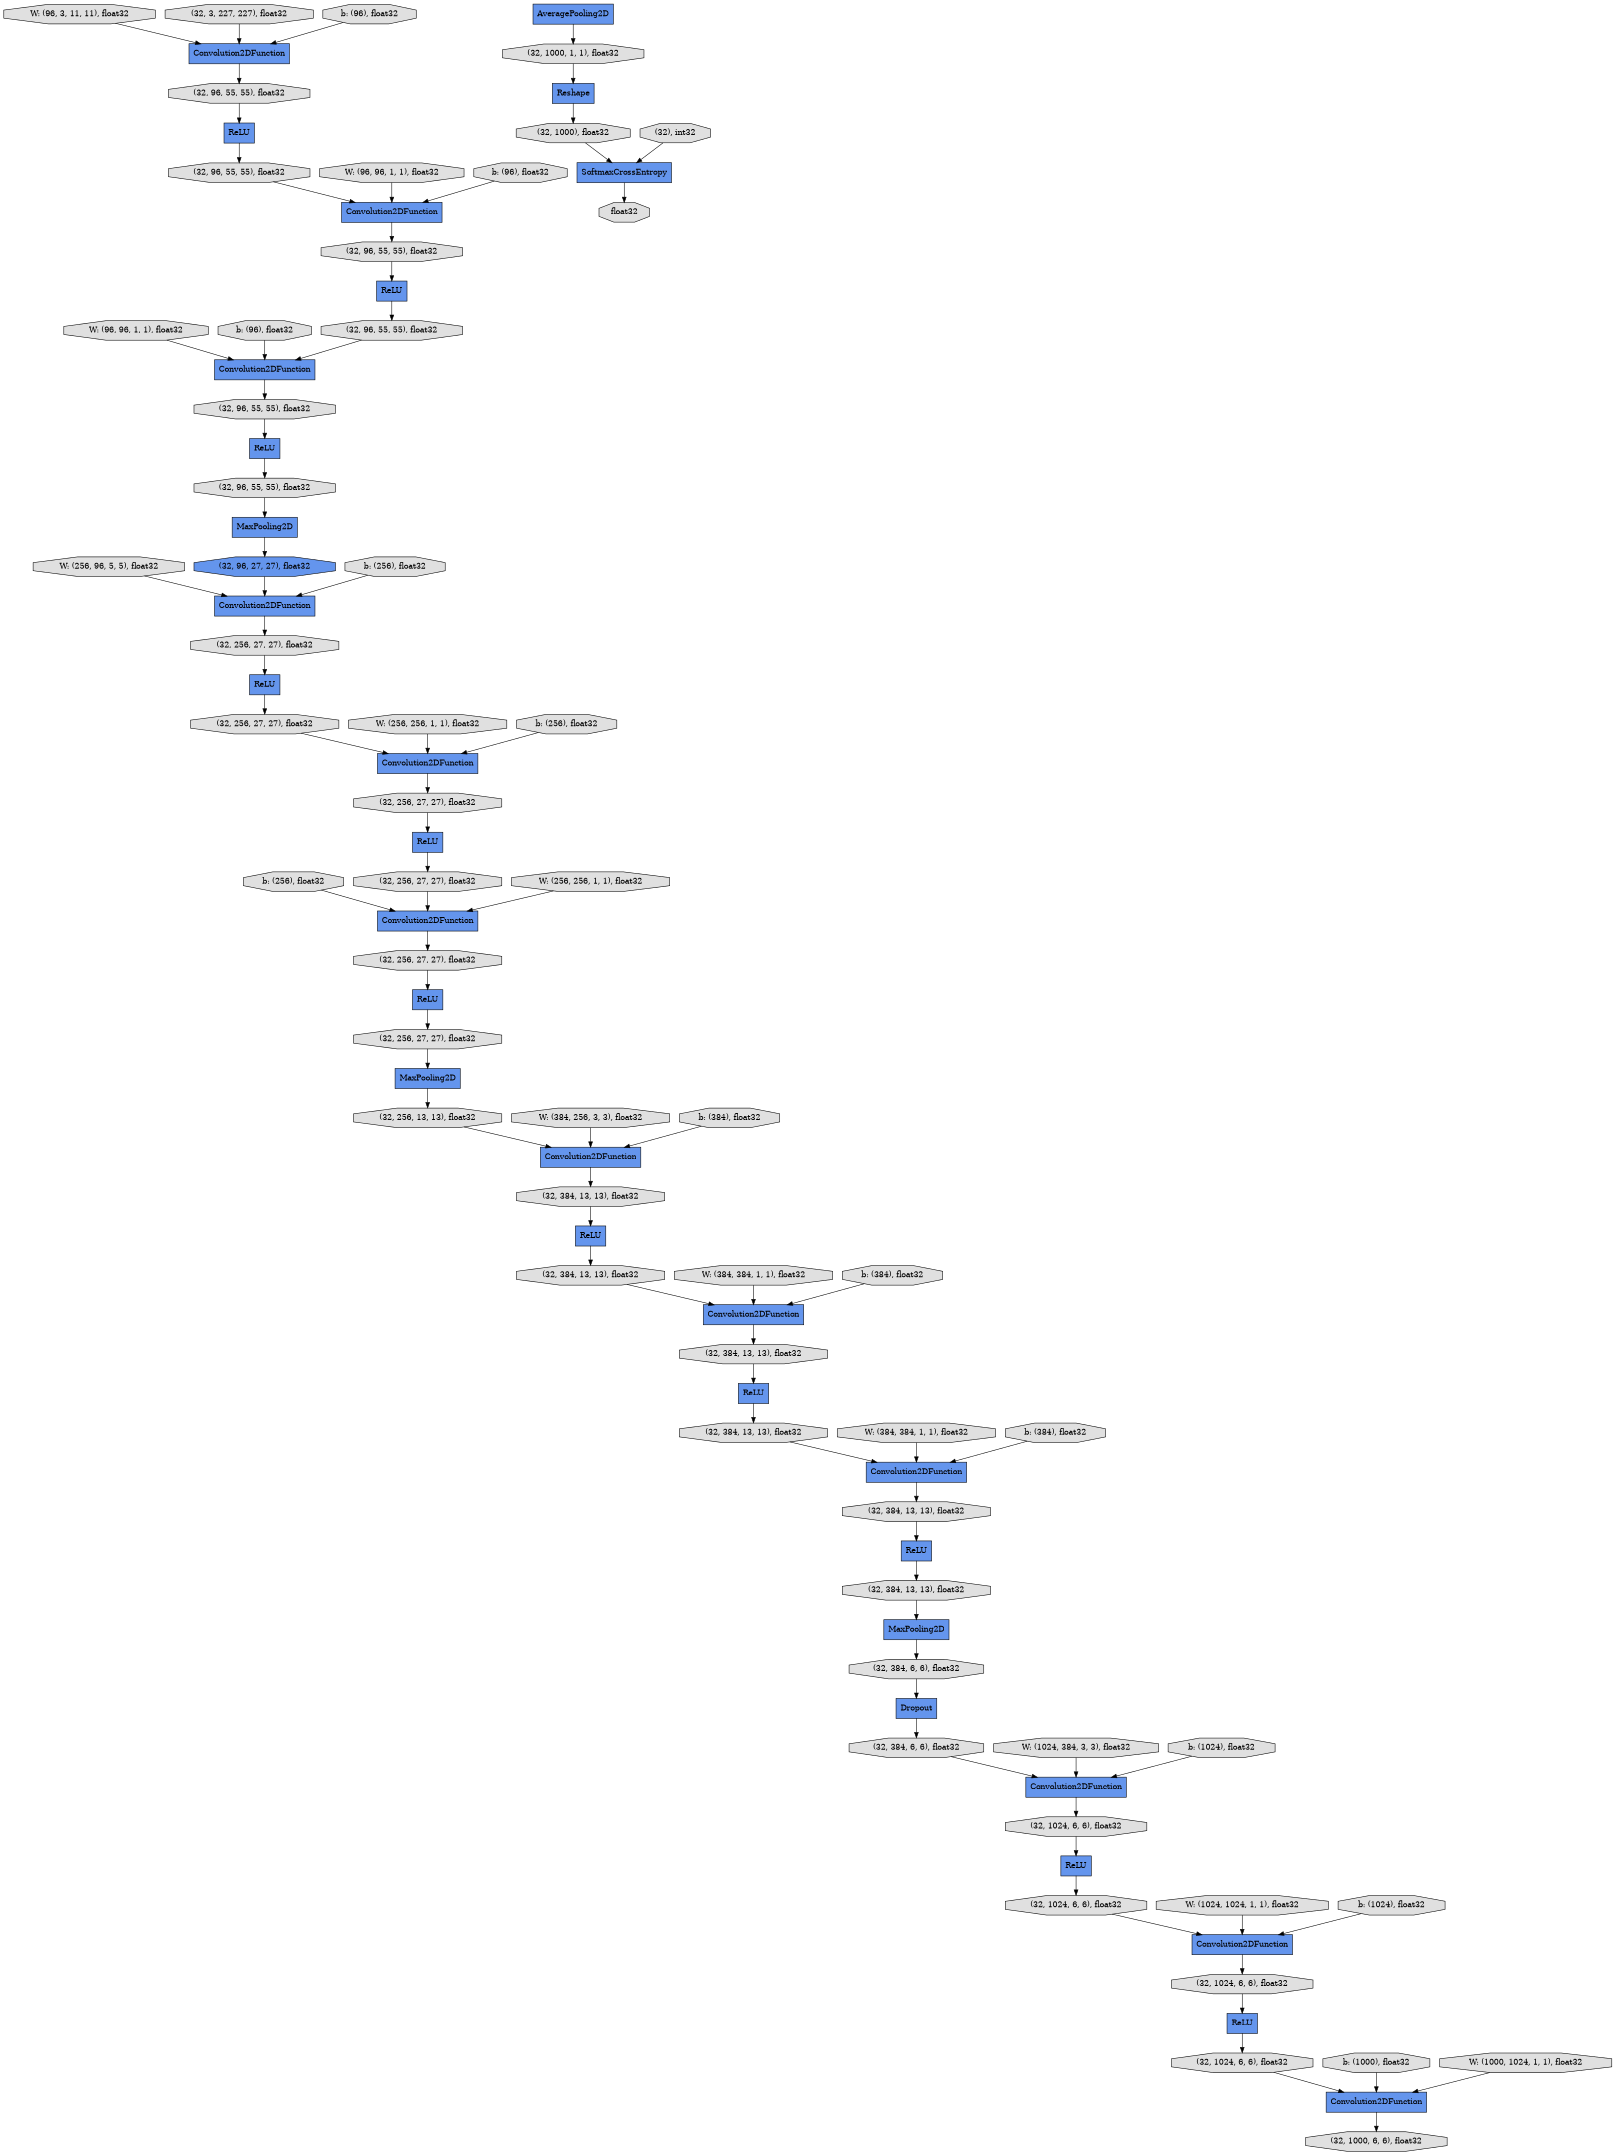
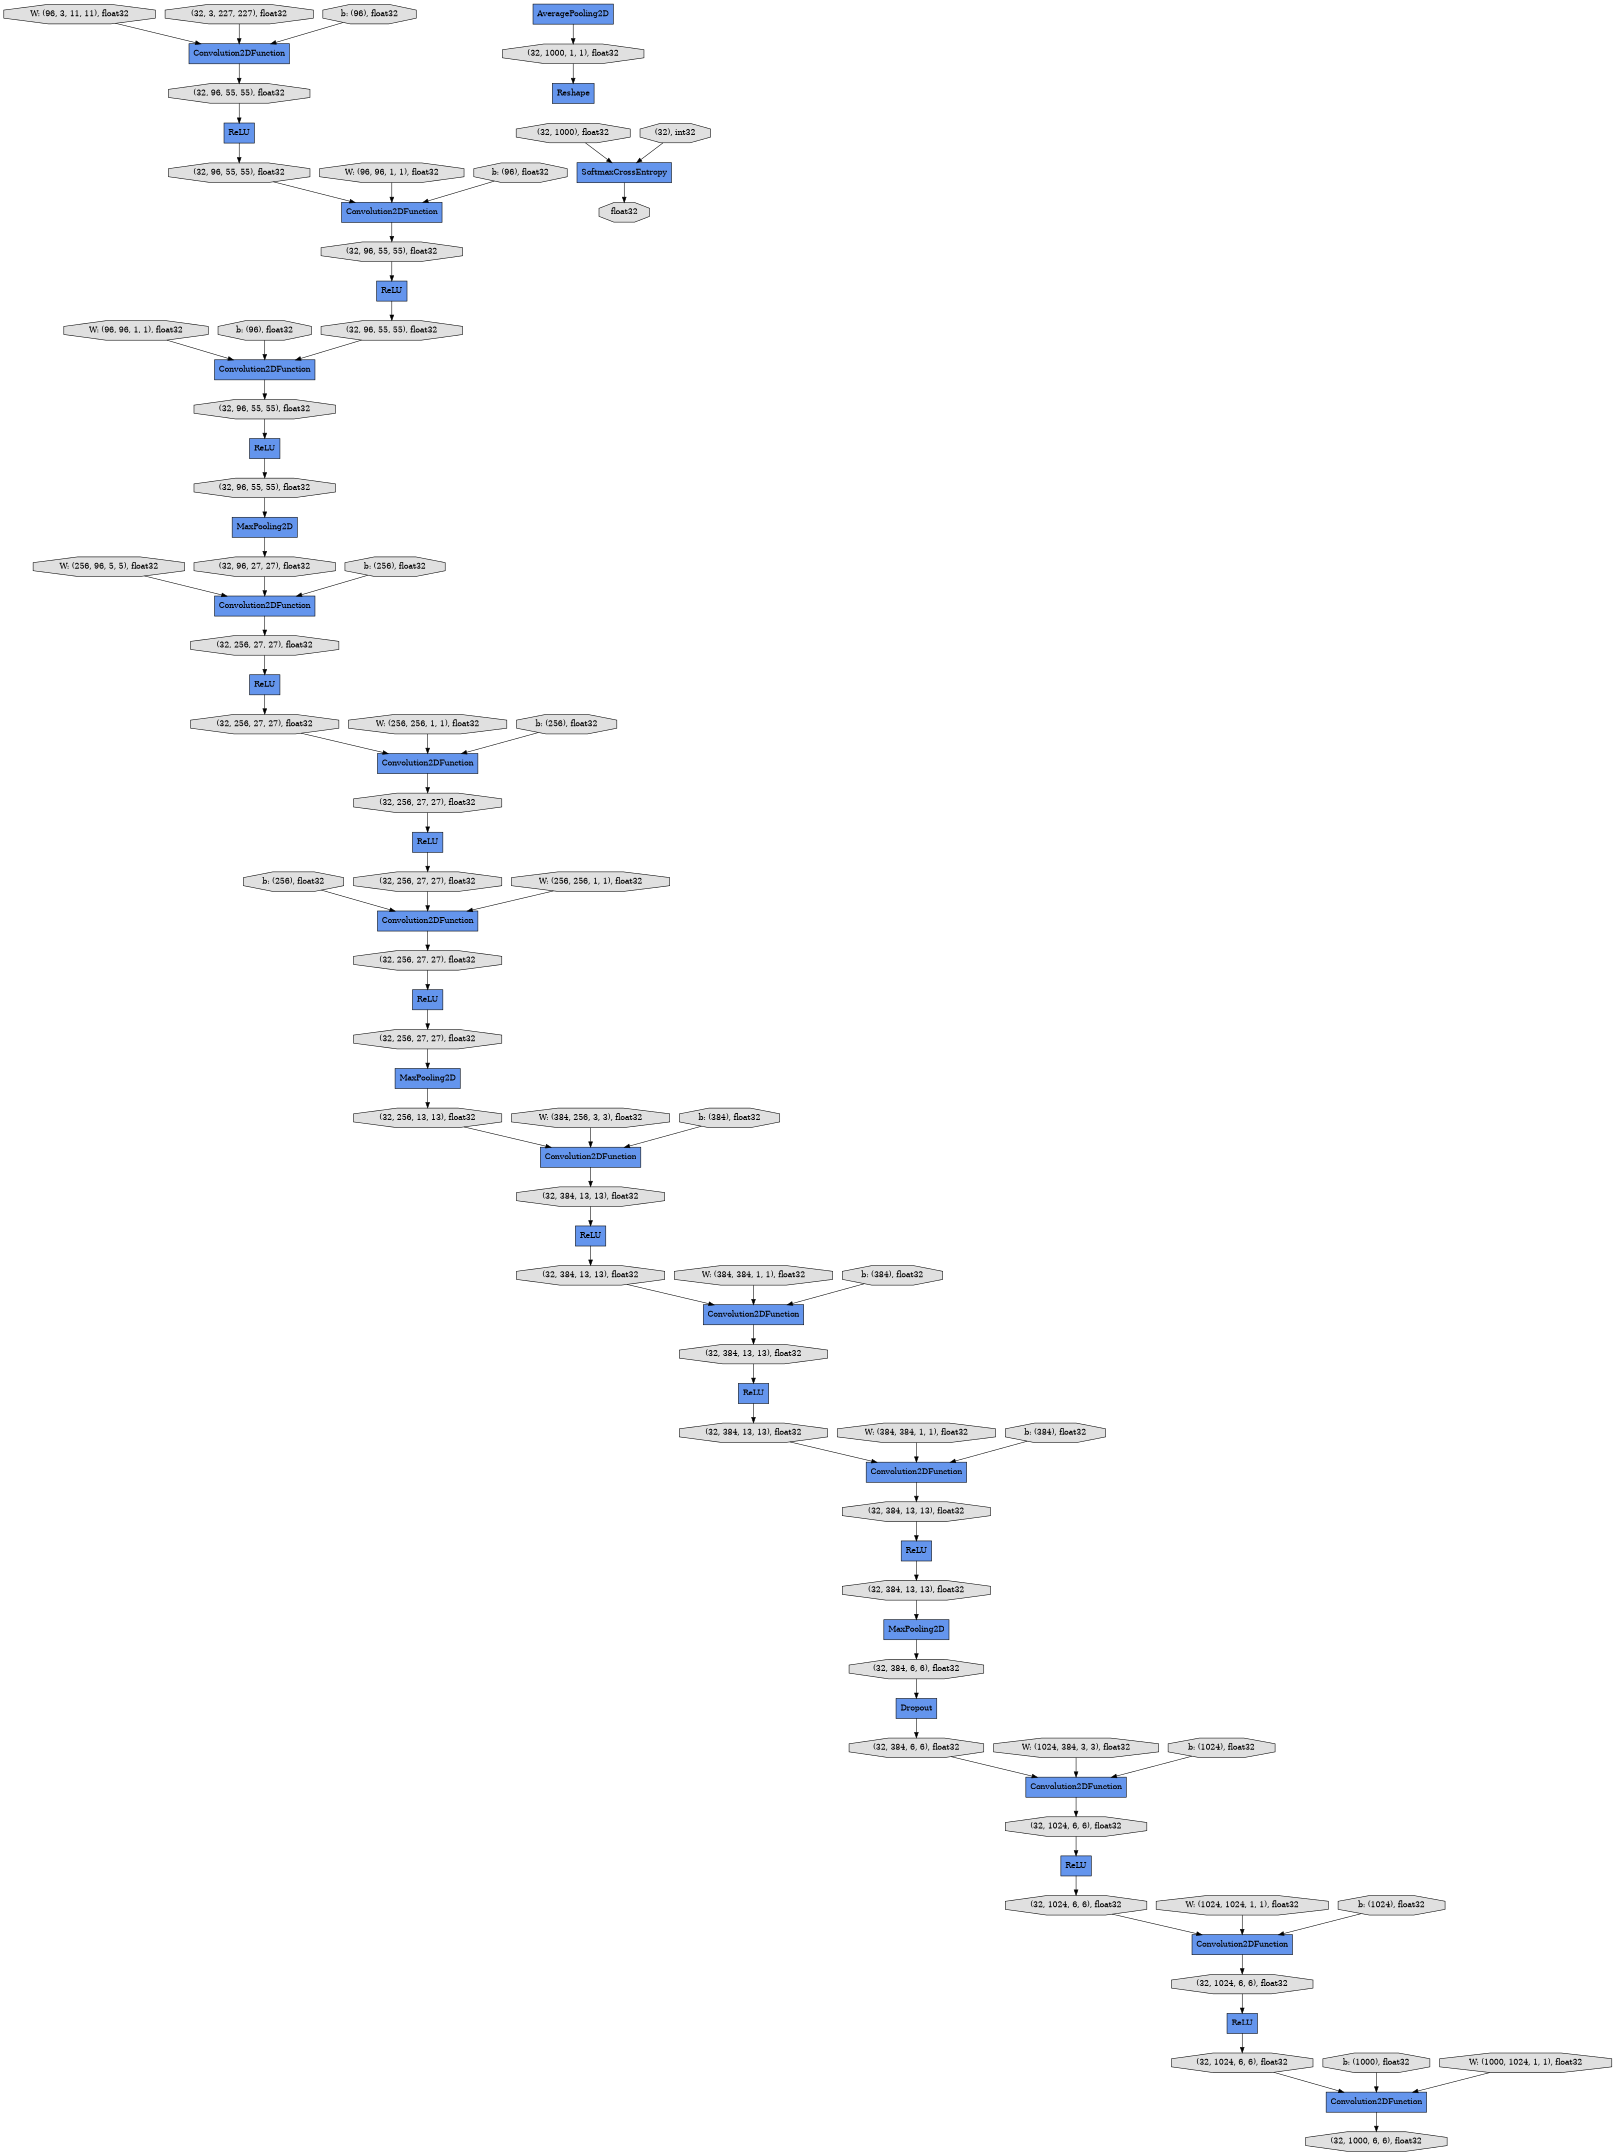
edge "Reshape" -> "(32, 1000), float32": removed
node "(32, 96, 27, 27), float32": fillcolor #6495ed -> #e0e0e0
